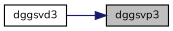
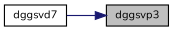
node "dggsvd3": label "dggsvd3" -> "dggsvd7"
